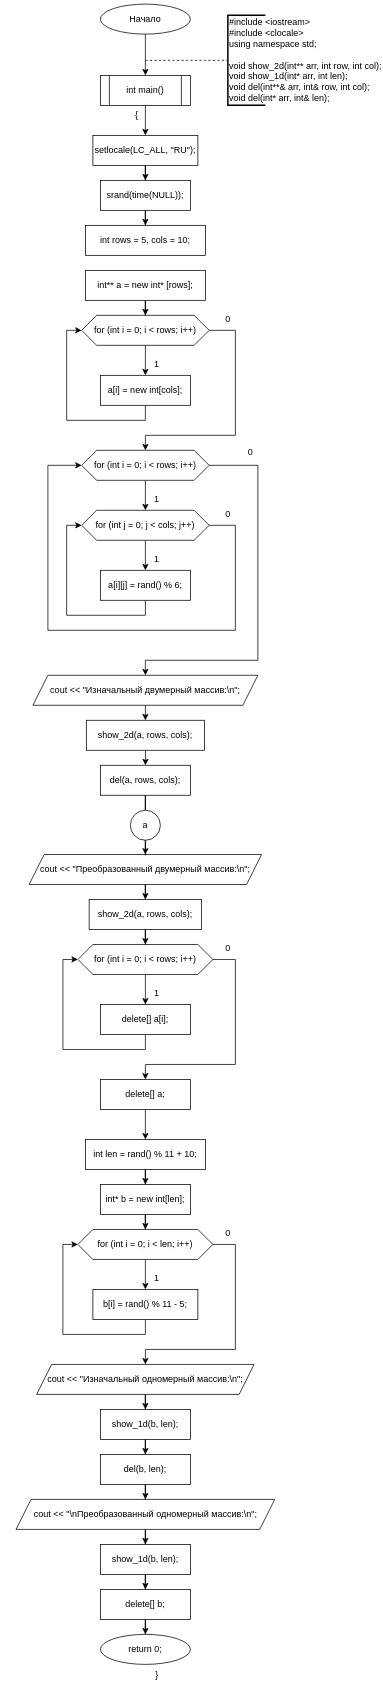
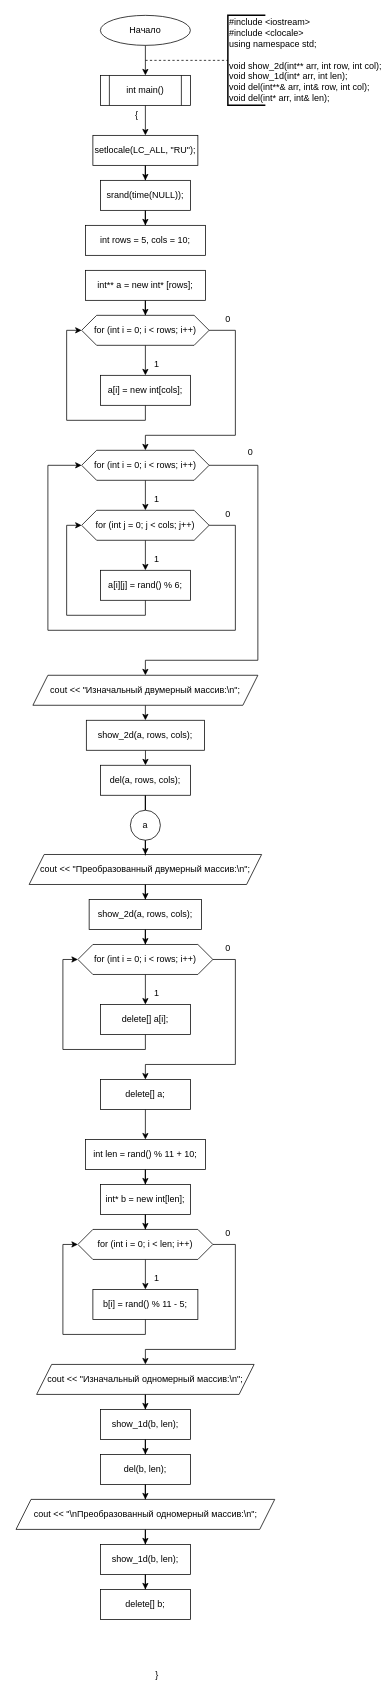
node "Начало": moved (145, 19) -> (145, 30)
edge "delete[] b;" -> "return 0;": removed
node "return 0;": removed
